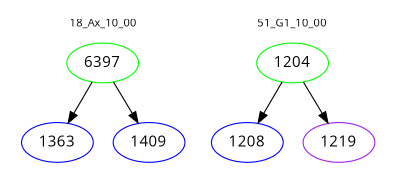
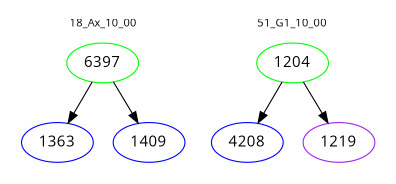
node "1208": label "1208" -> "4208"
